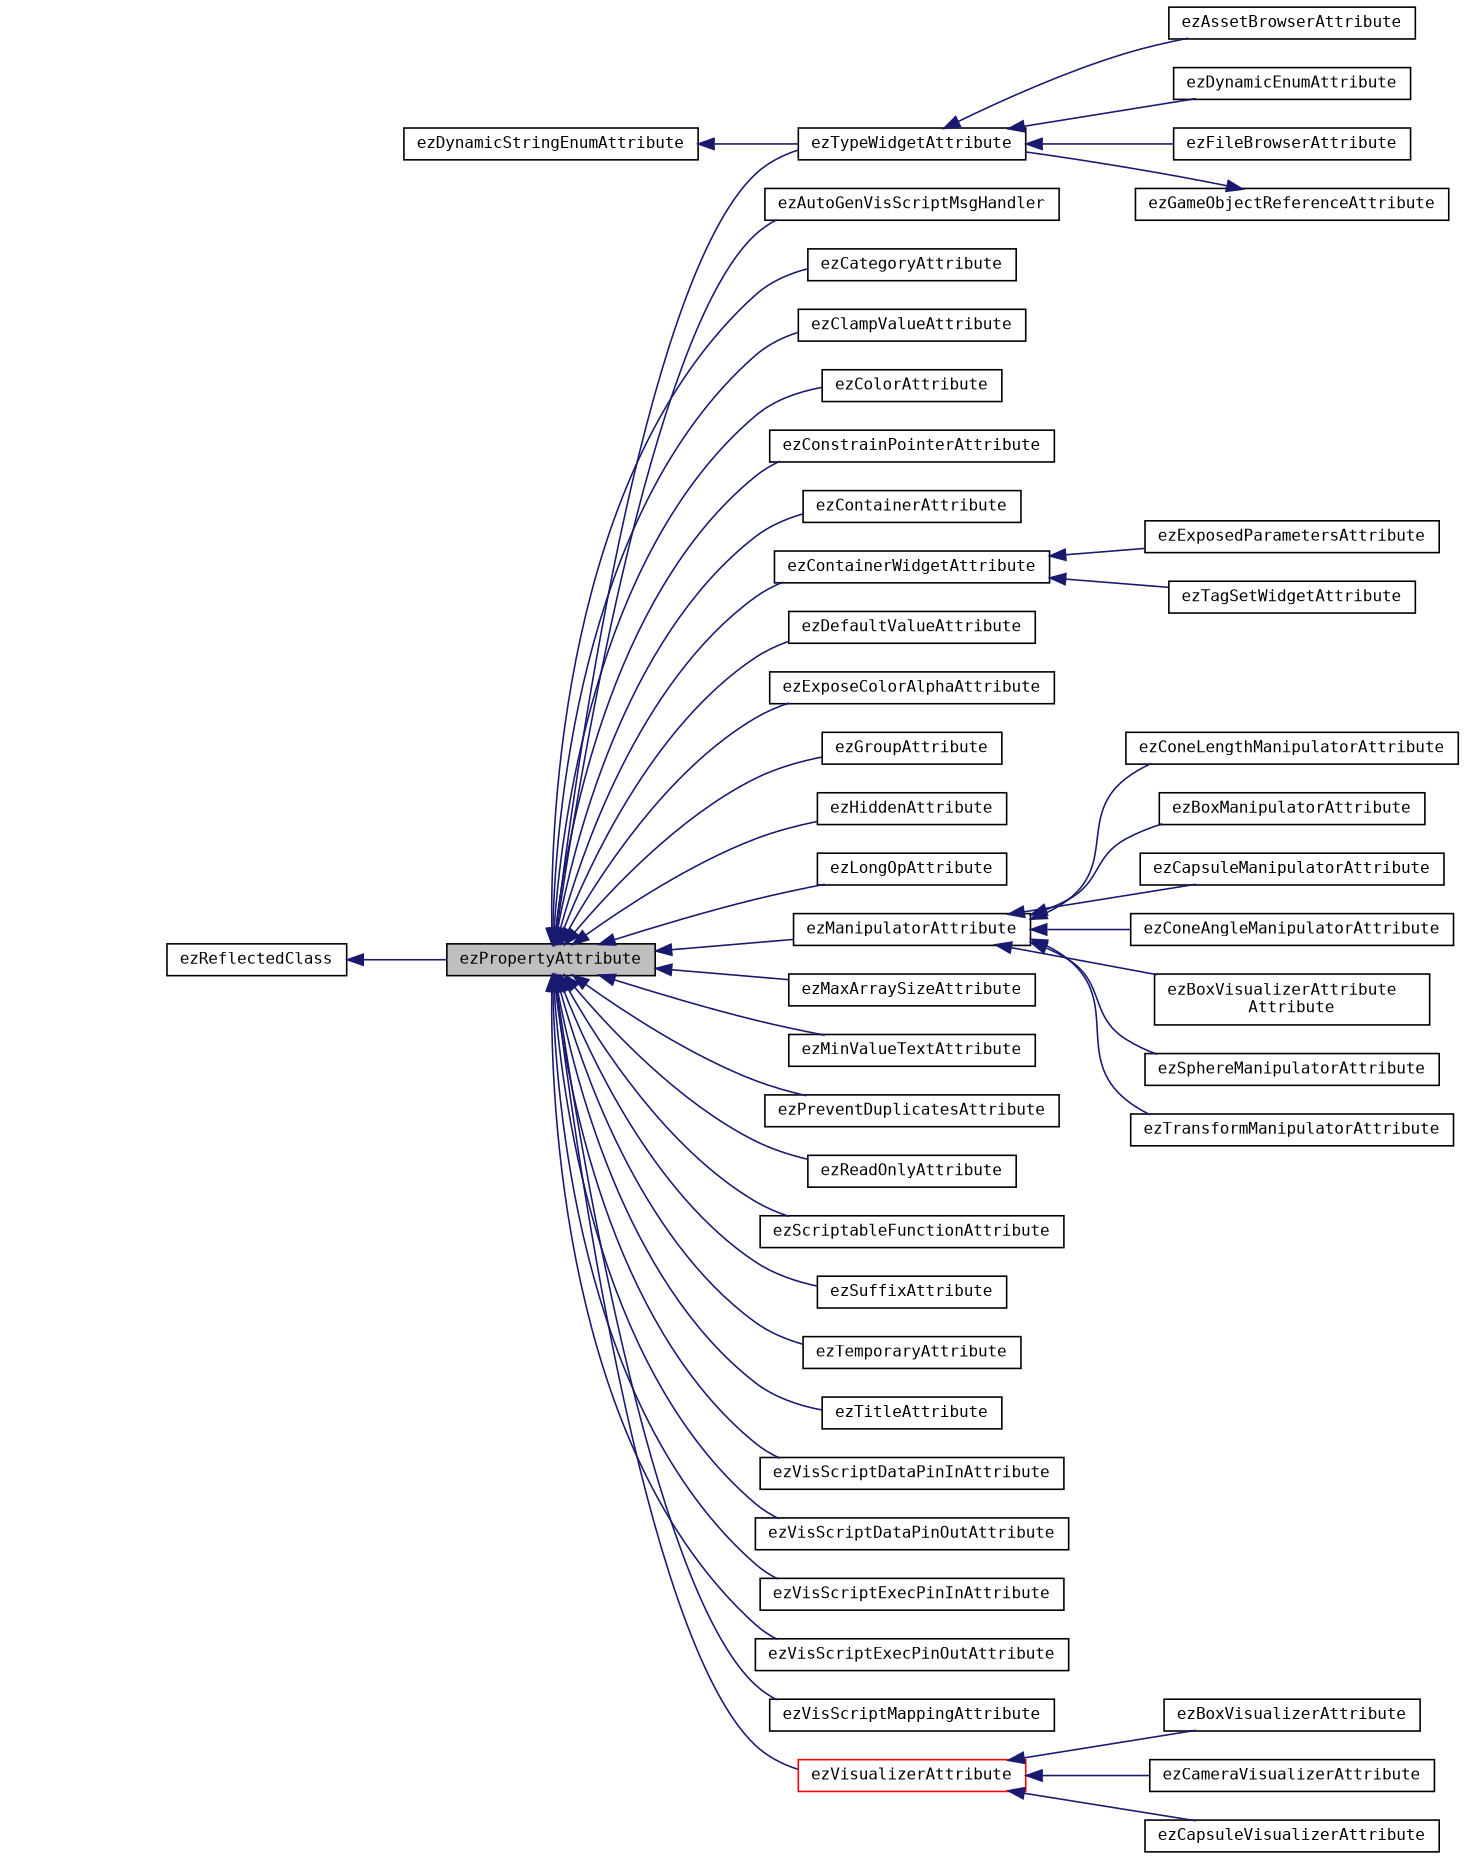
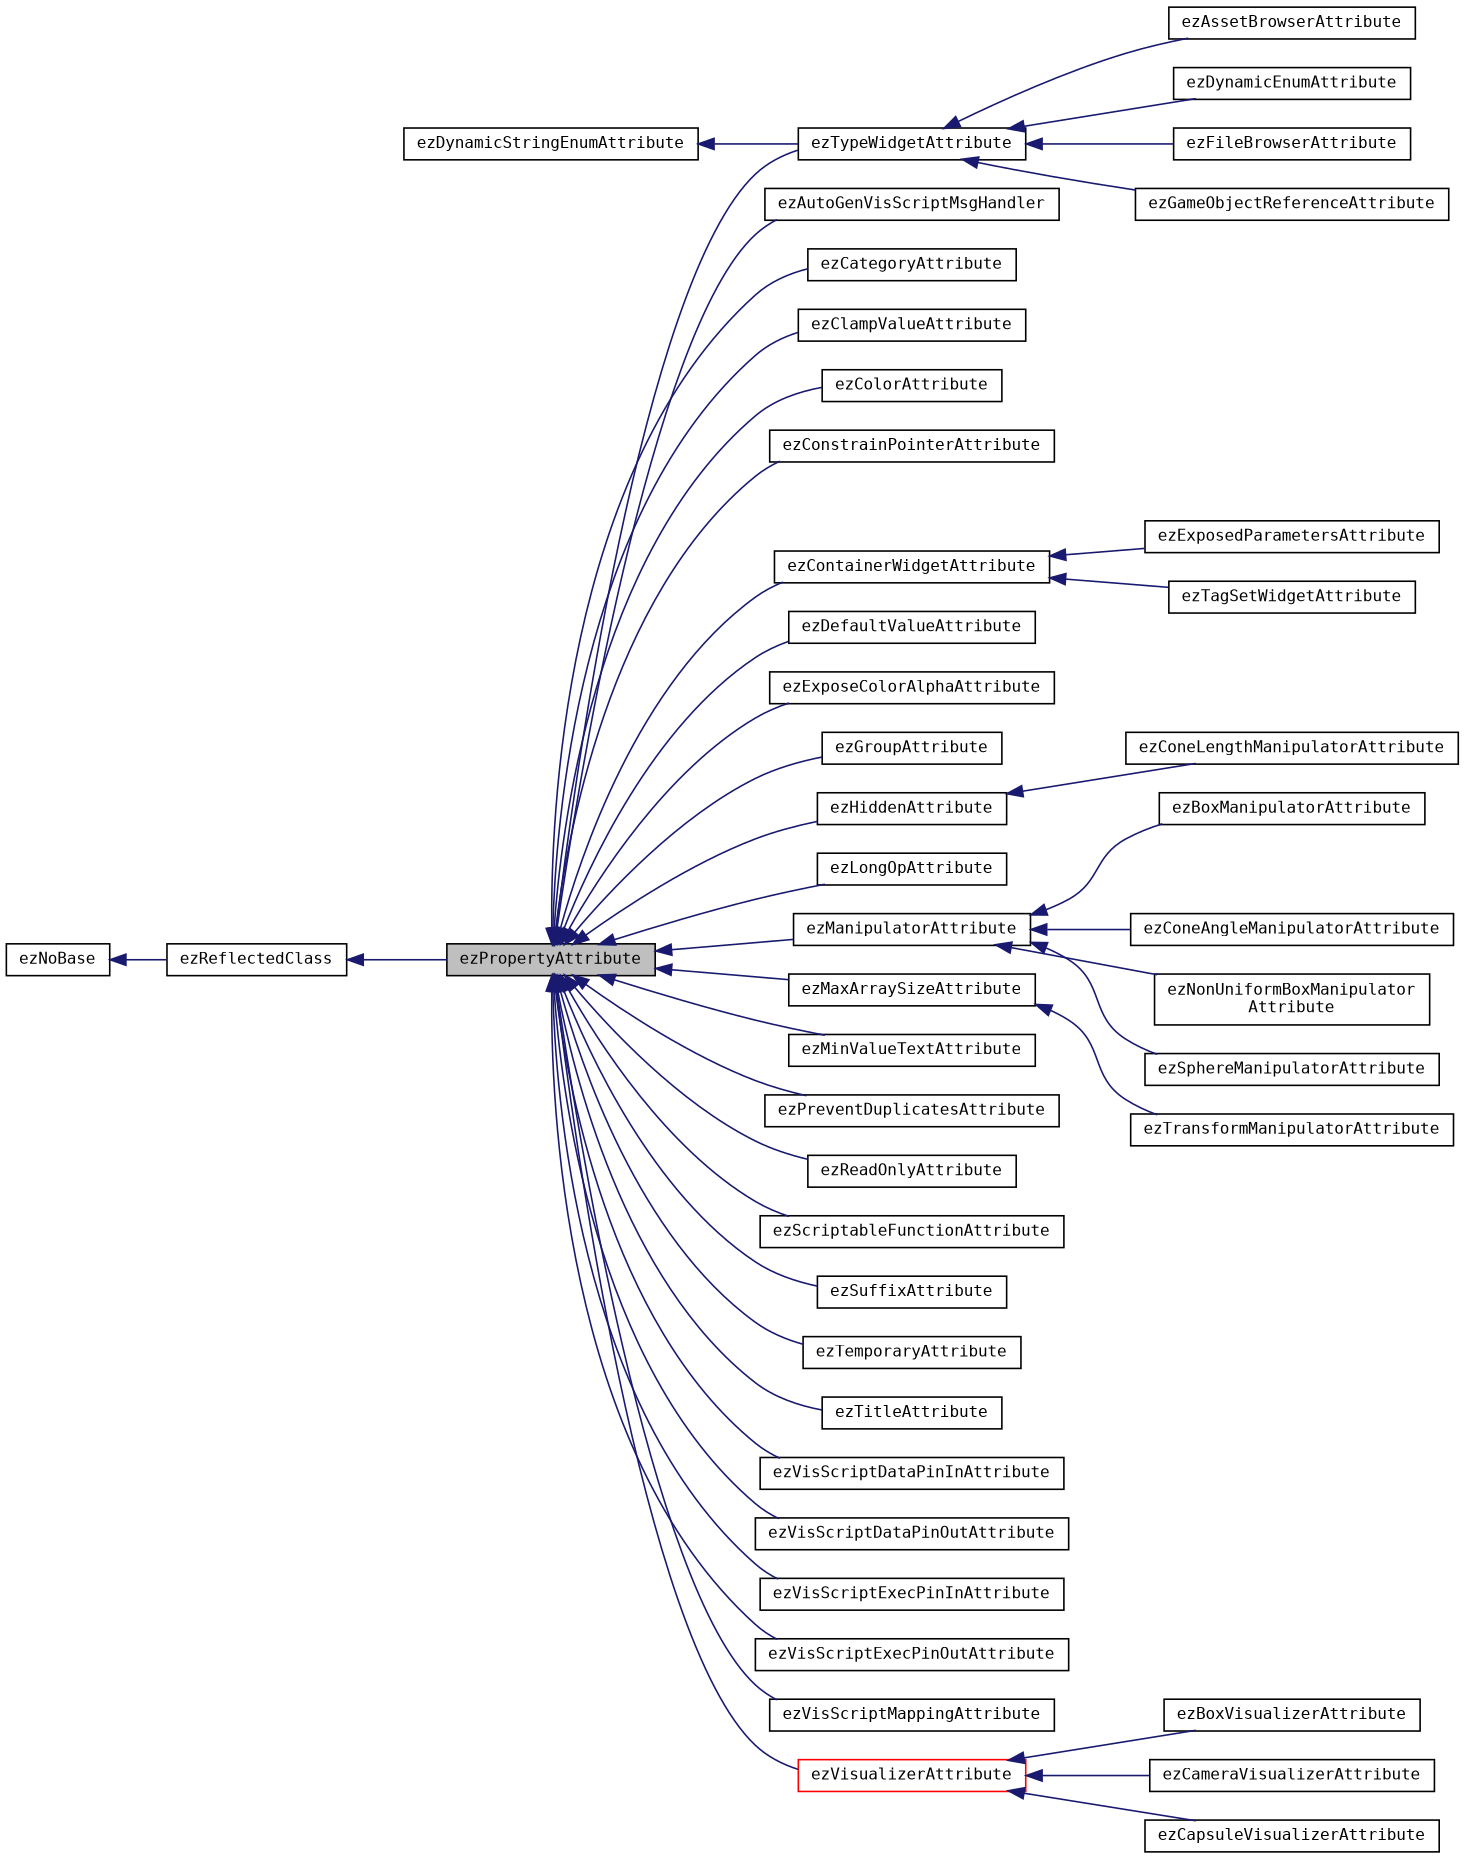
edge "ezTypeWidgetAttribute" -> "ezGameObjectReferenceAttribute": reversed
node "ezContainerAttribute": removed
edge "ezConeLengthManipulatorAttribute" -> "ezManipulatorAttribute": now "ezConeLengthManipulatorAttribute" -> "ezHiddenAttribute"
node "ezCapsuleManipulatorAttribute": removed
node "ezNoBase": added
node "ezBoxVisualizerAttribute Attribute": label "ezBoxVisualizerAttribute Attribute" -> "ezNonUniformBoxManipulator Attribute"
edge "ezTransformManipulatorAttribute" -> "ezManipulatorAttribute": now "ezTransformManipulatorAttribute" -> "ezMaxArraySizeAttribute"
